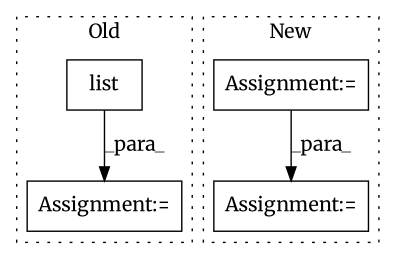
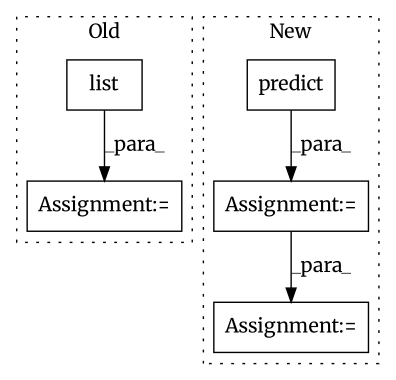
node "predict": added
